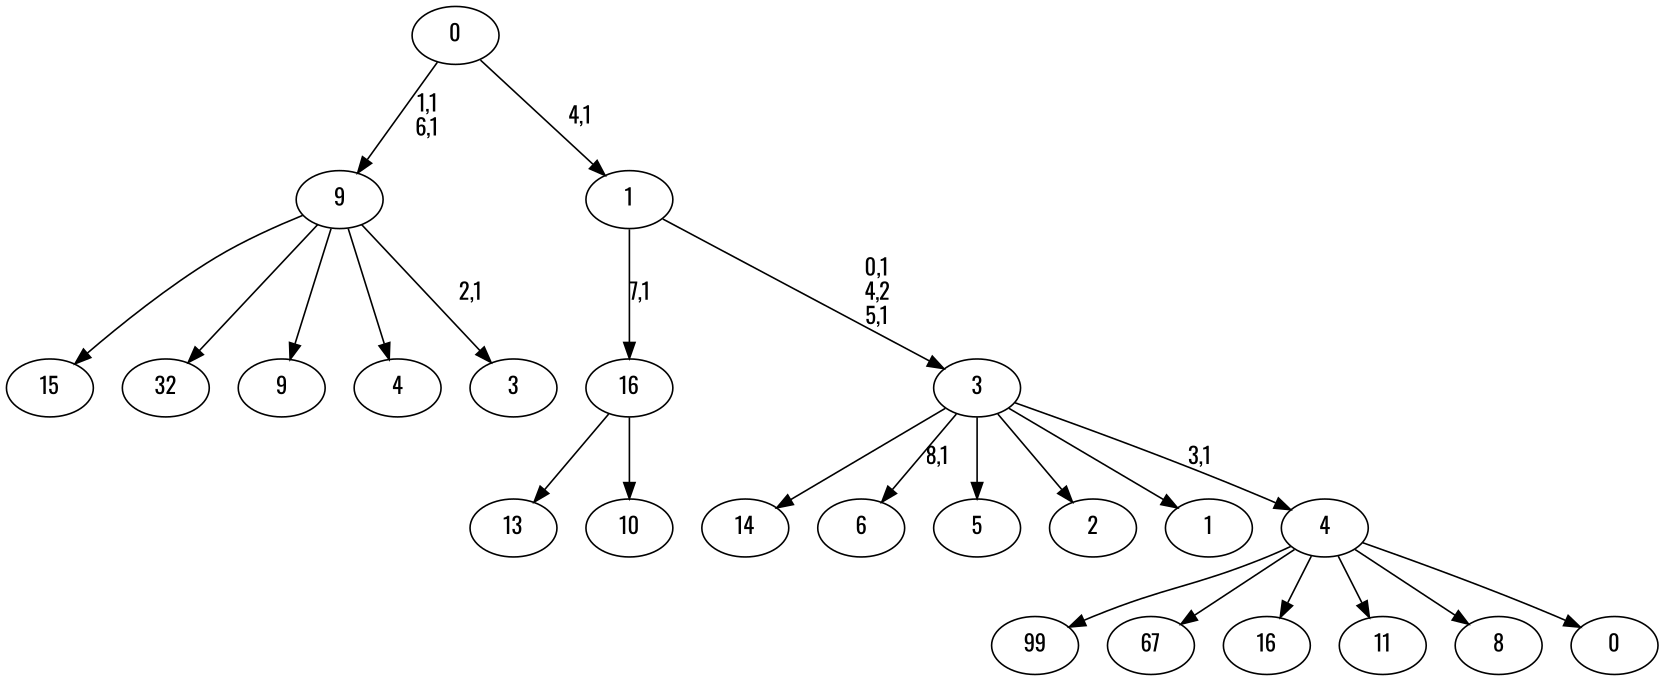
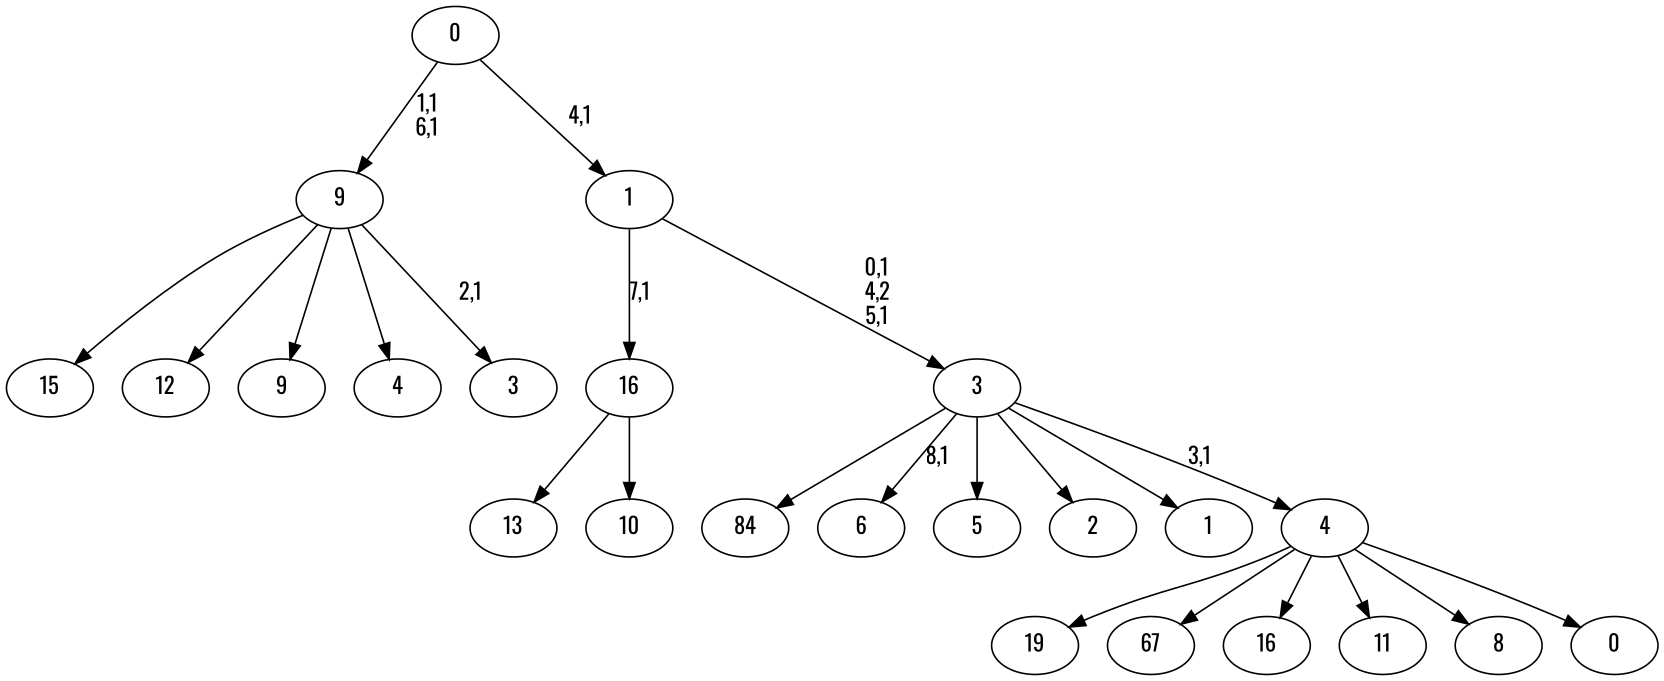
node "32": label "32" -> "12"
node "14": label "14" -> "84"
node "99": label "99" -> "19"
